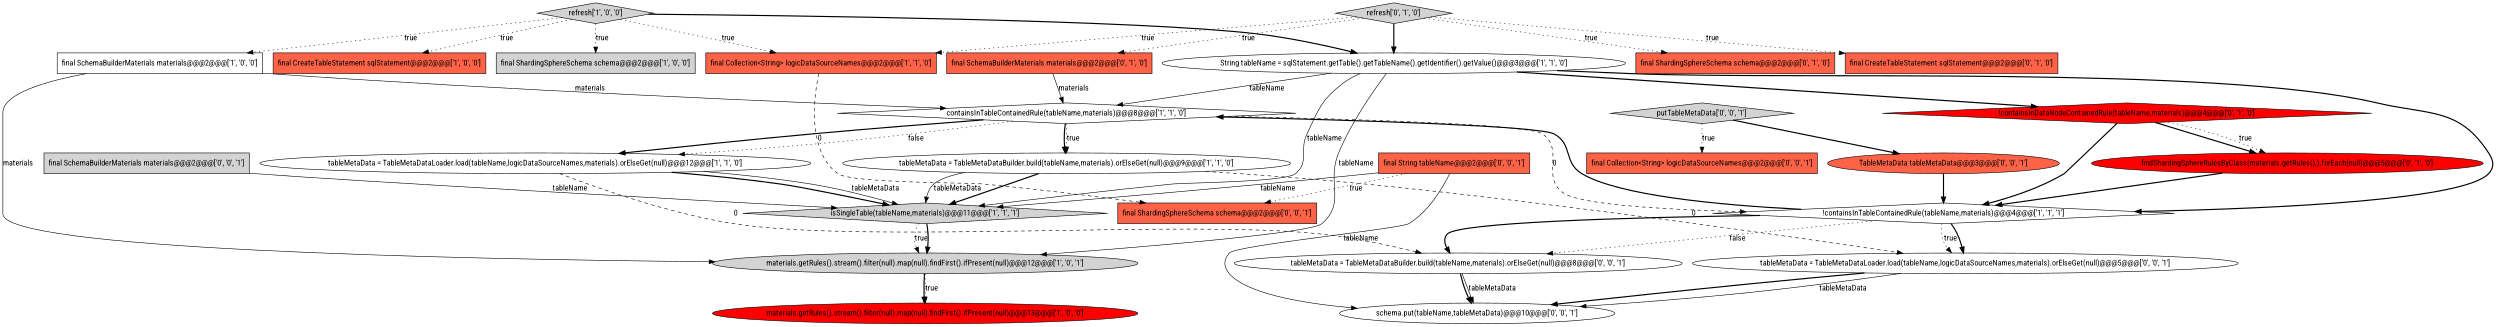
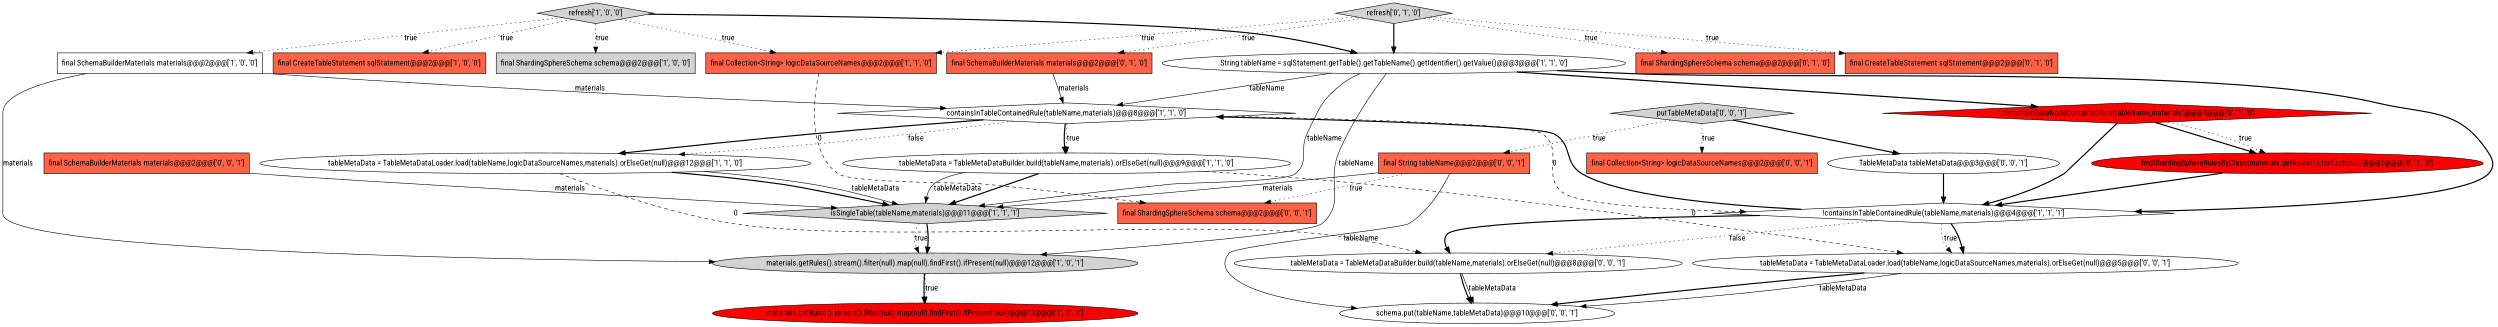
edge "putTableMetaData['0', '0', '1']" -> "final String tableName@@@2@@@['0', '0', '1']": added, label "true"
node "final SchemaBuilderMaterials materials@@@2@@@['0', '0', '1']": fillcolor lightgray -> tomato
node "TableMetaData tableMetaData@@@3@@@['0', '0', '1']": fillcolor tomato -> white
edge "final SchemaBuilderMaterials materials@@@2@@@['0', '0', '1']" -> "isSingleTable(tableName,materials)@@@11@@@['1', '1', '1']": label "tableName" -> "materials"
edge "final String tableName@@@2@@@['0', '0', '1']" -> "isSingleTable(tableName,materials)@@@11@@@['1', '1', '1']": label "tableName" -> "materials"
